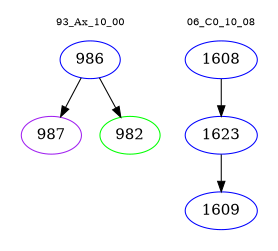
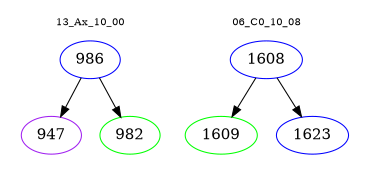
cluster "93_Ax_10_00": label "93_Ax_10_00" -> "13_Ax_10_00"
node "987": label "987" -> "947"
edge "1623" -> "1609": now "1608" -> "1609"
node "1609": color blue -> green
